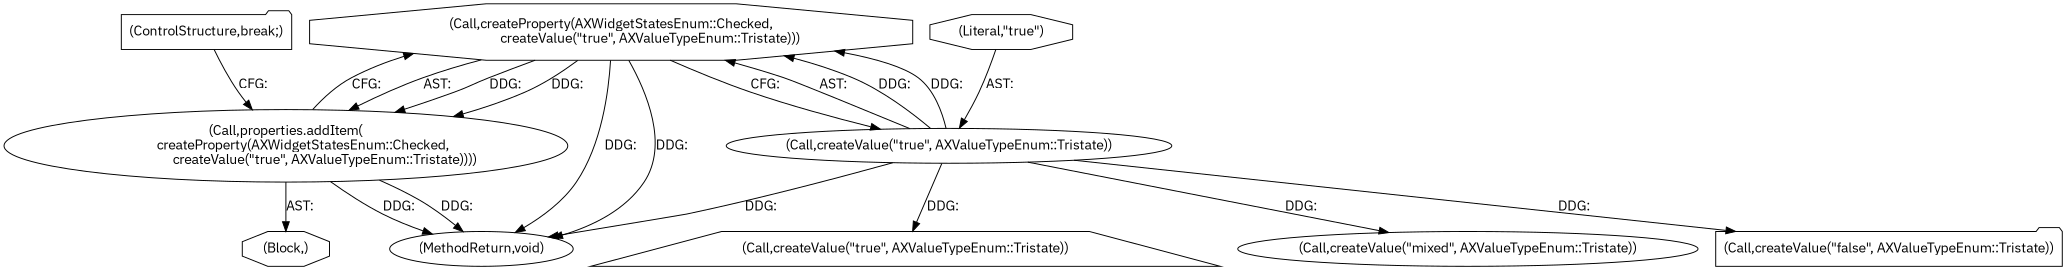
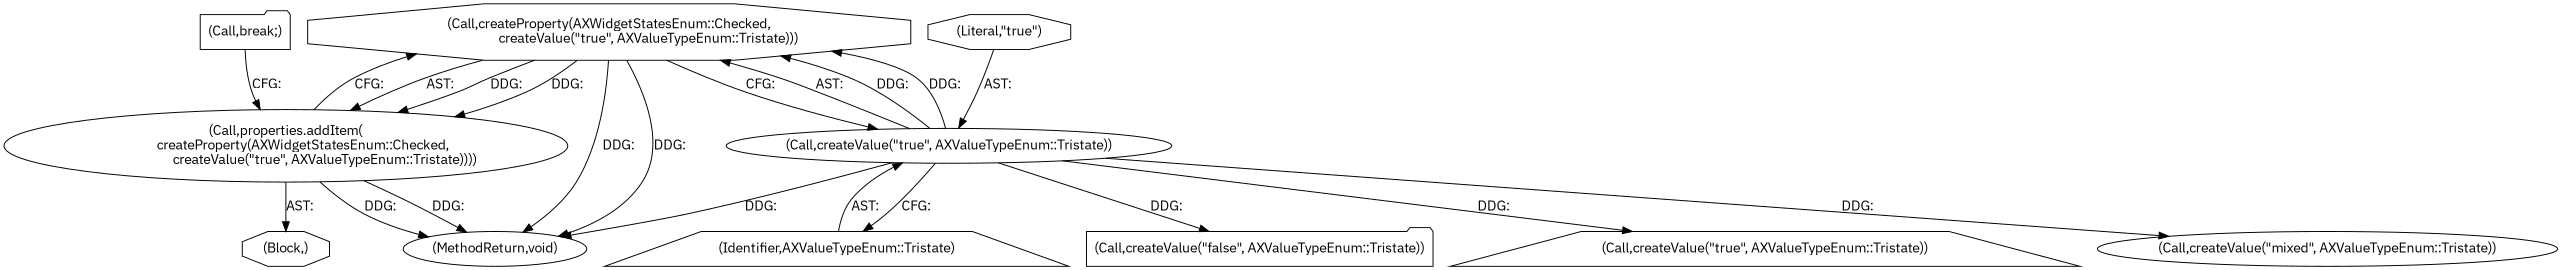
node "(ControlStructure,break;)": label "(ControlStructure,break;)" -> "(Call,break;)"
node "(Identifier,AXValueTypeEnum::Tristate)": added
